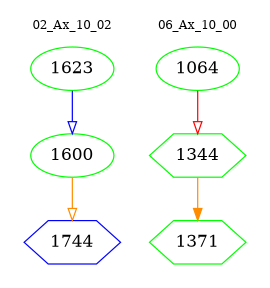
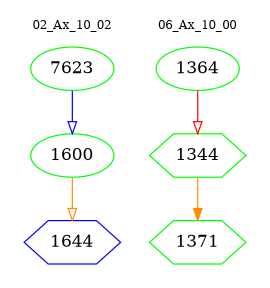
node "1623": label "1623" -> "7623"
node "1064": label "1064" -> "1364"
node "1744": label "1744" -> "1644"
